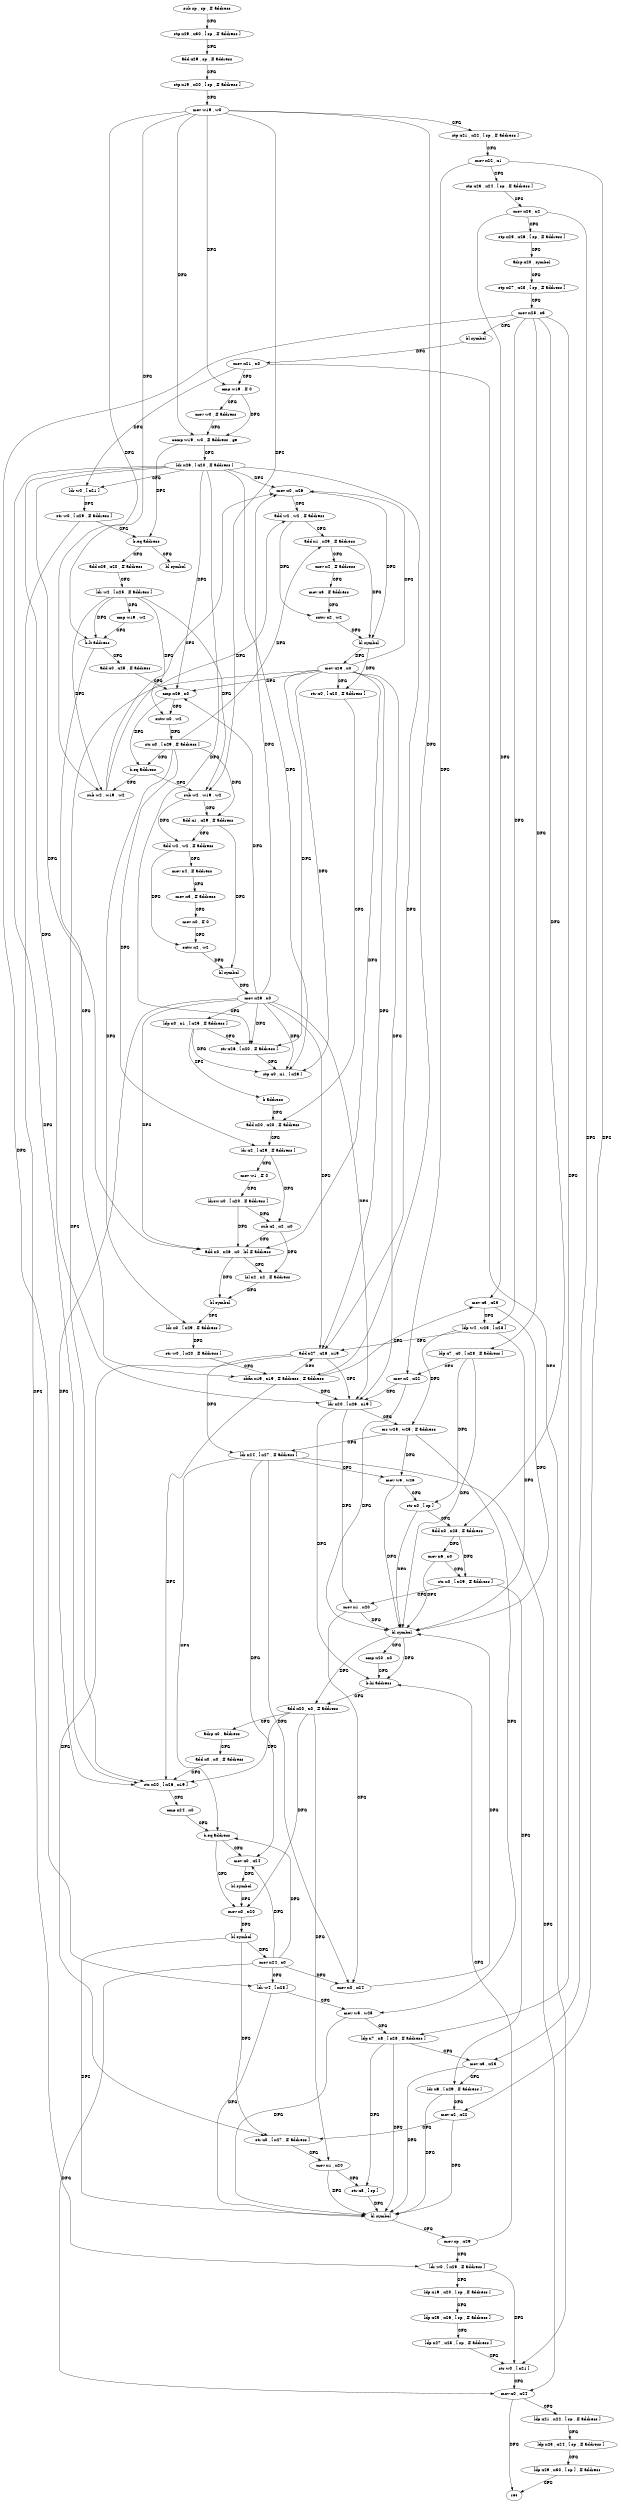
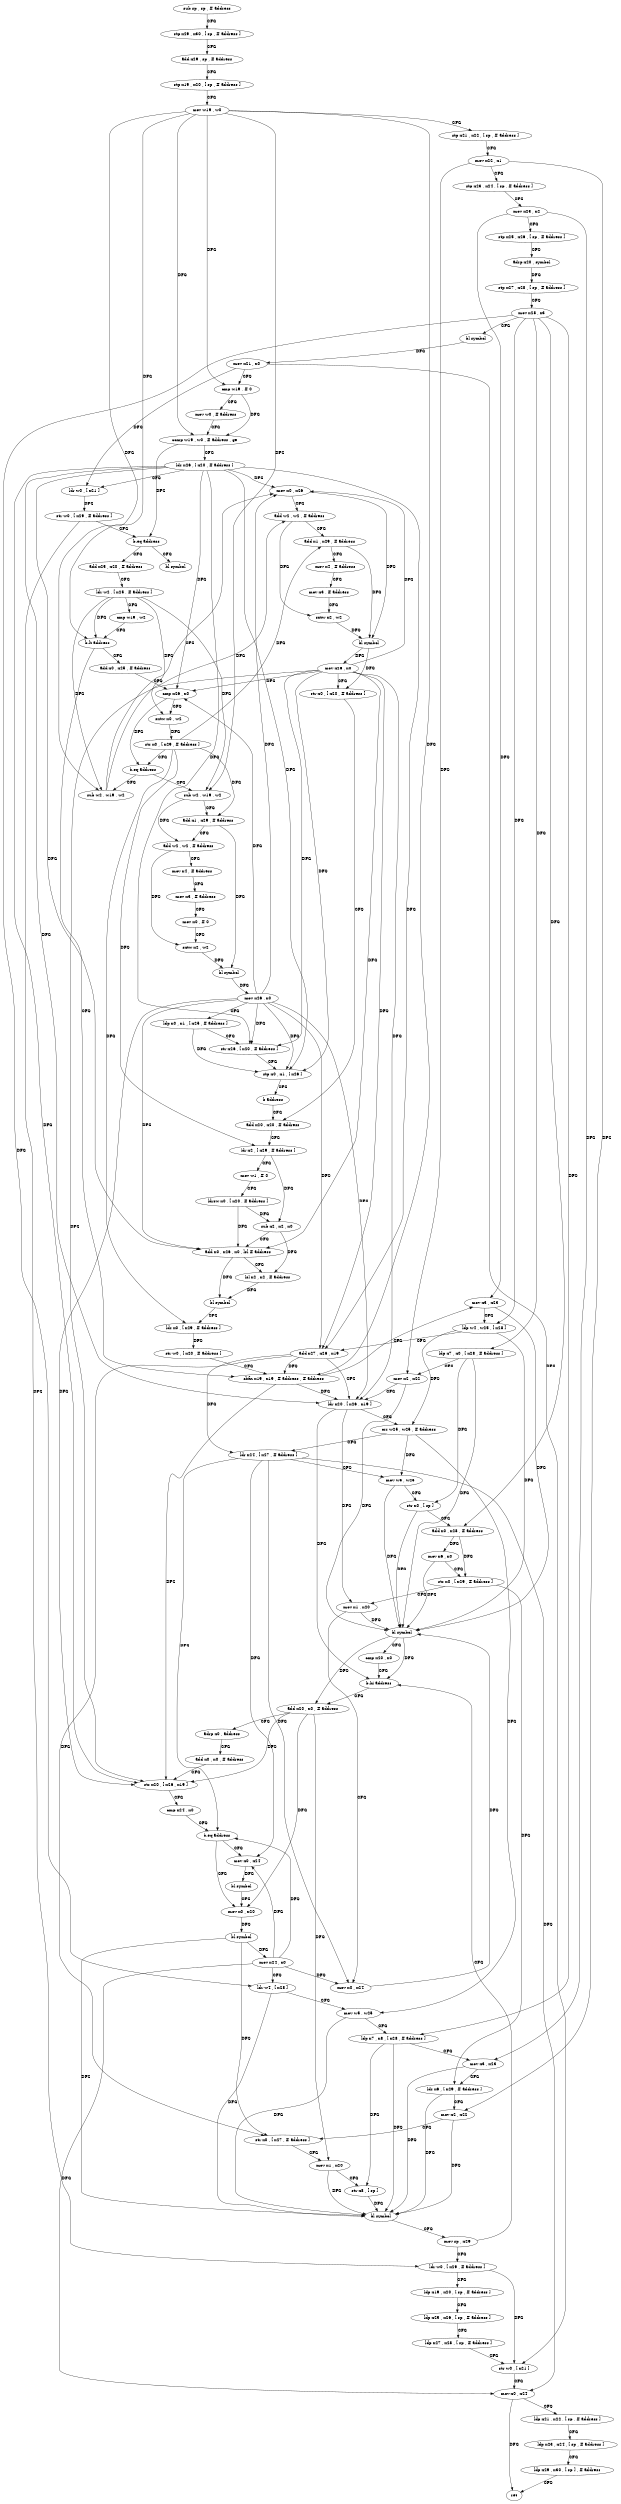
edge "adrp x20 , symbol" -> "stp x27 , x28 , [ sp , # address ]": label "CFG" -> "DFG"
edge "ldp x0 , x1 , [ x25 , # address ]" -> "b address": now "stp x0 , x1 , [ x26 ]" -> "b address"
edge "sbfiz x19 , x19 , # address , # address" -> "add x27 , x26 , x19": reversed
